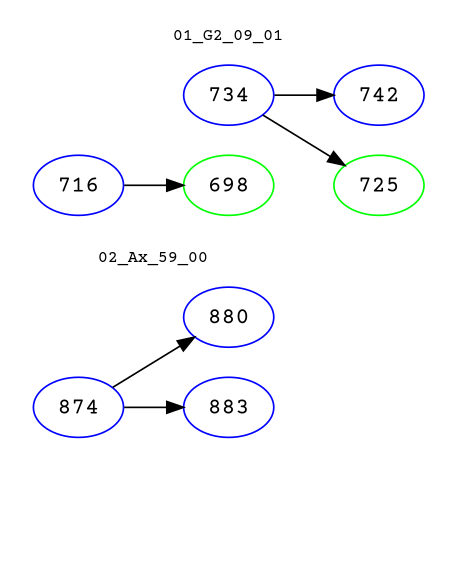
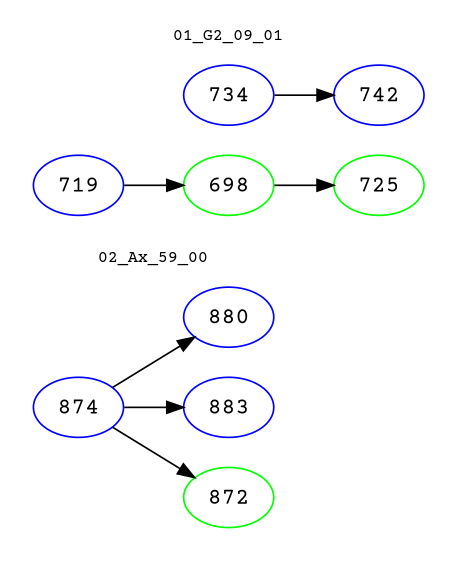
edge "734" -> "725": now "698" -> "725"
node "716": label "716" -> "719"
node "872": added
